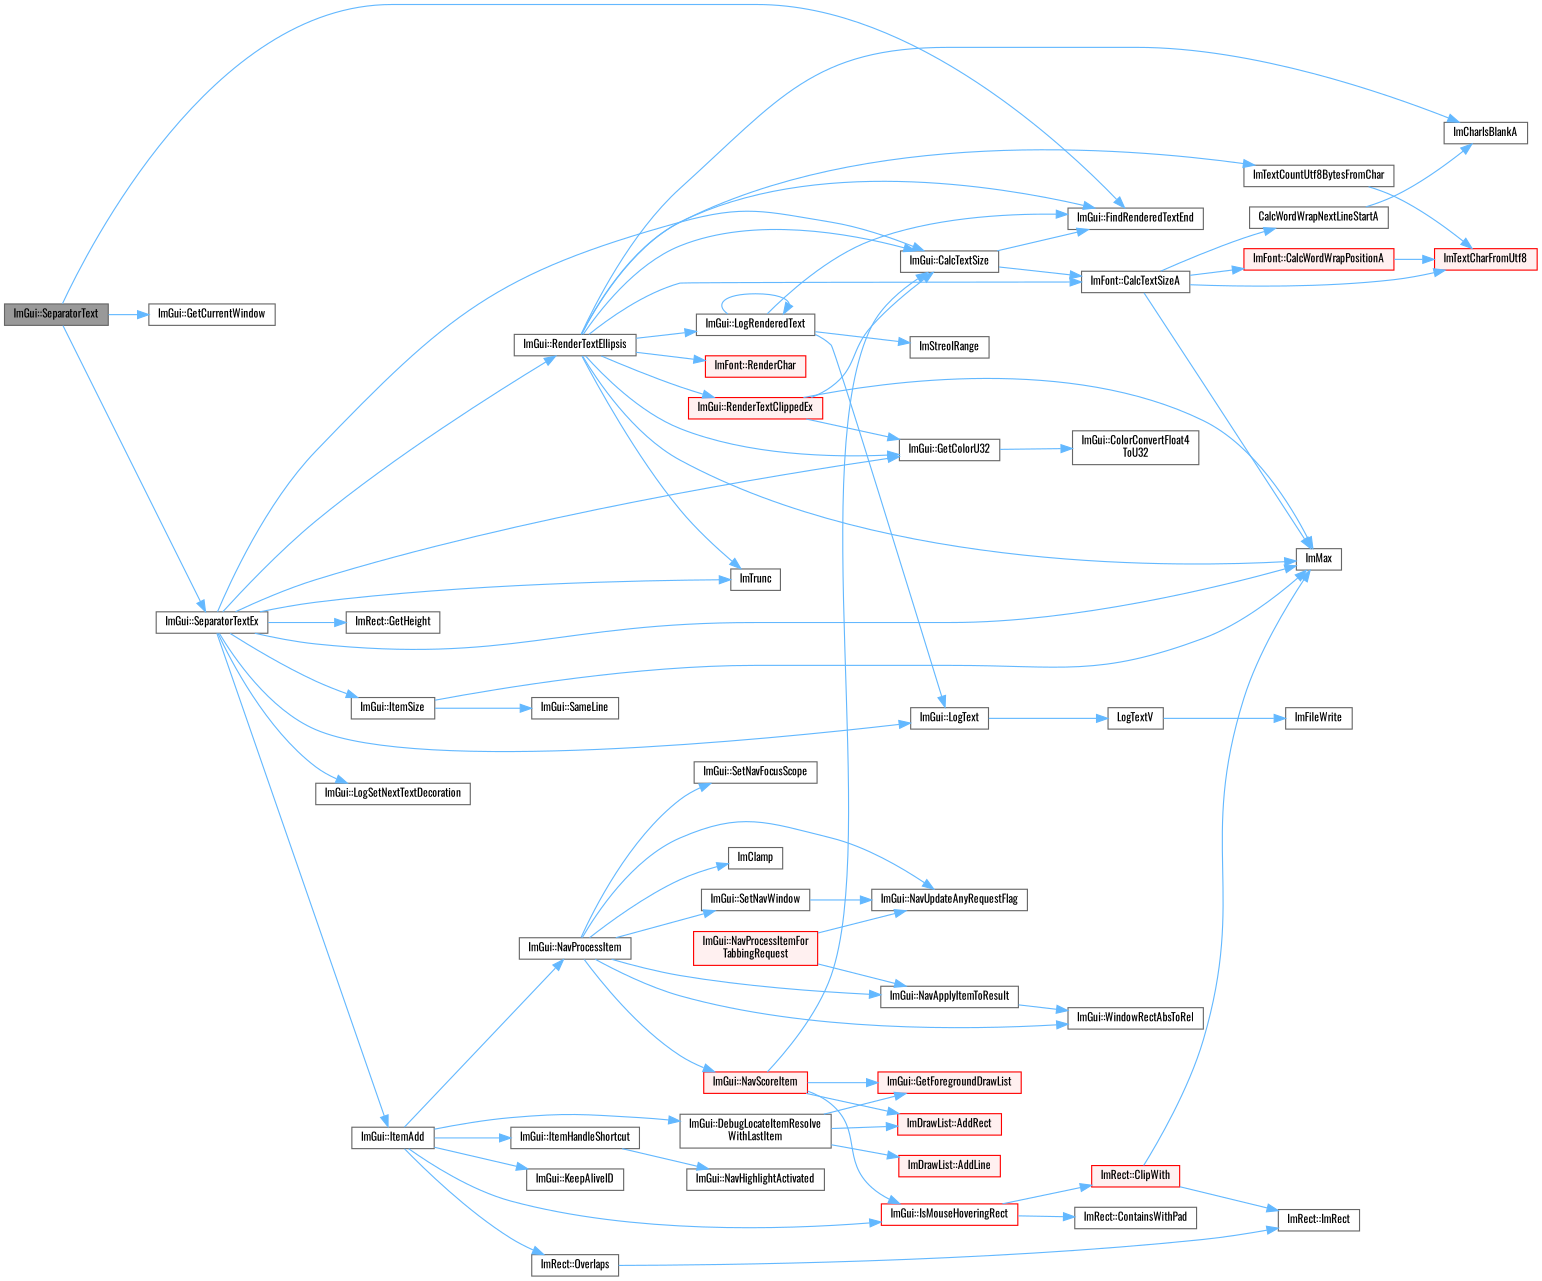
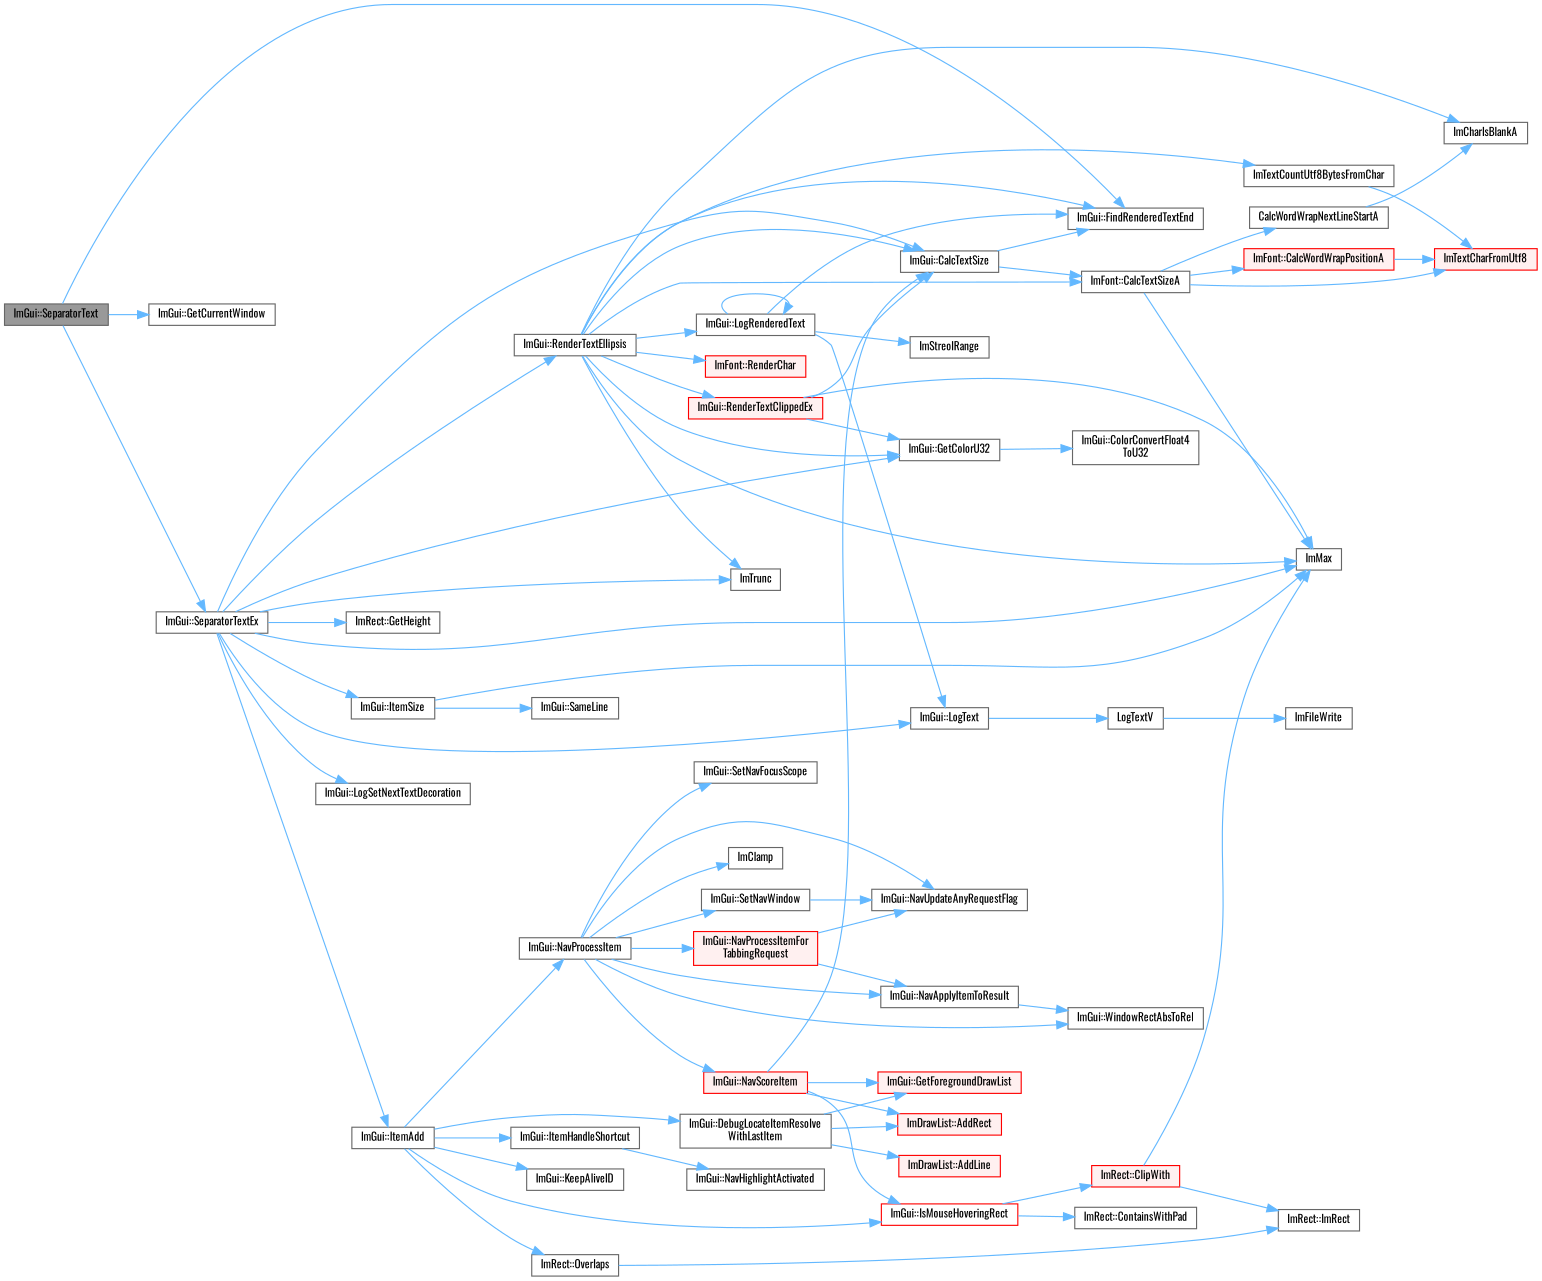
edge "ImGui::NavProcessItem" -> "ImGui::NavProcessItemFor TabbingRequest": added
